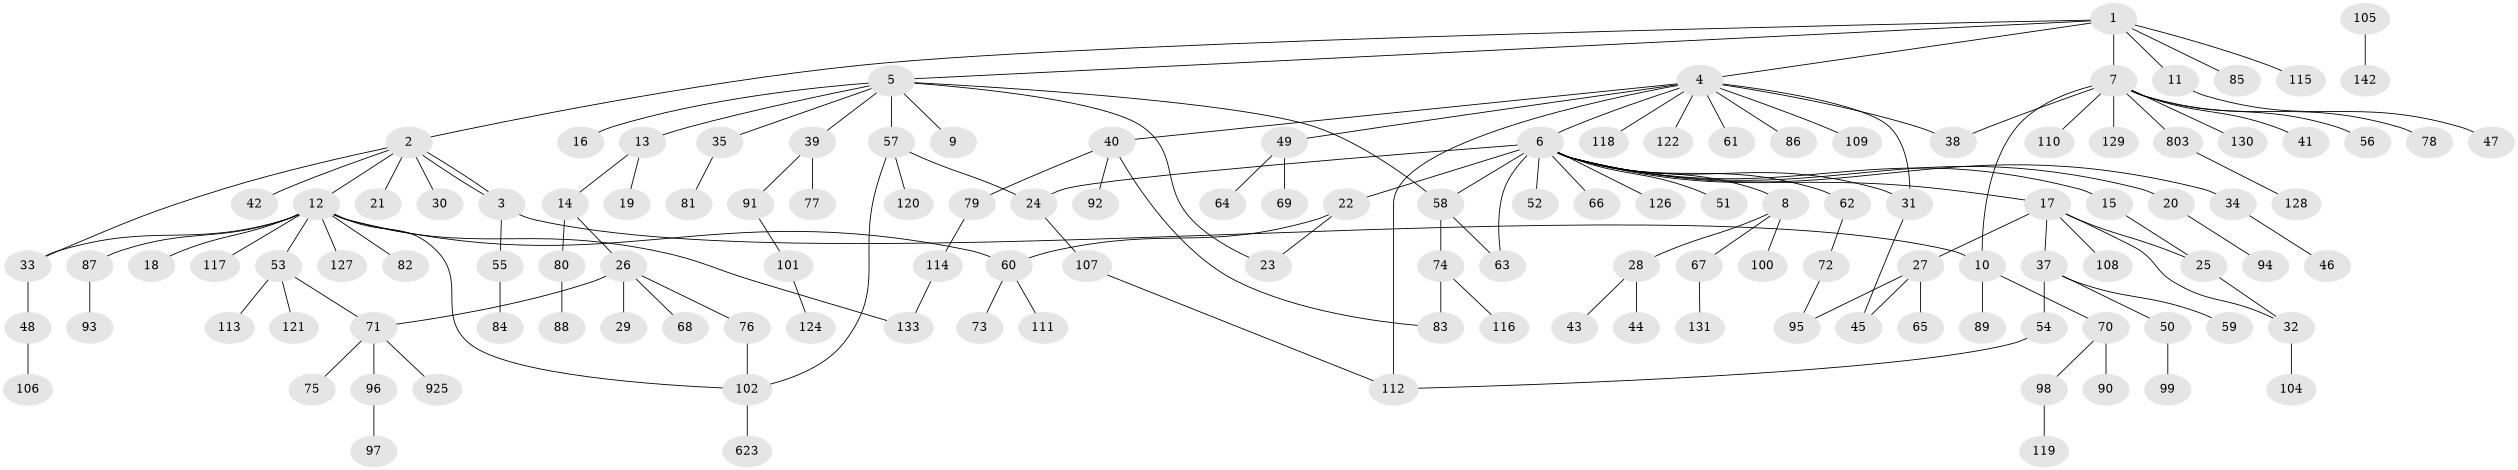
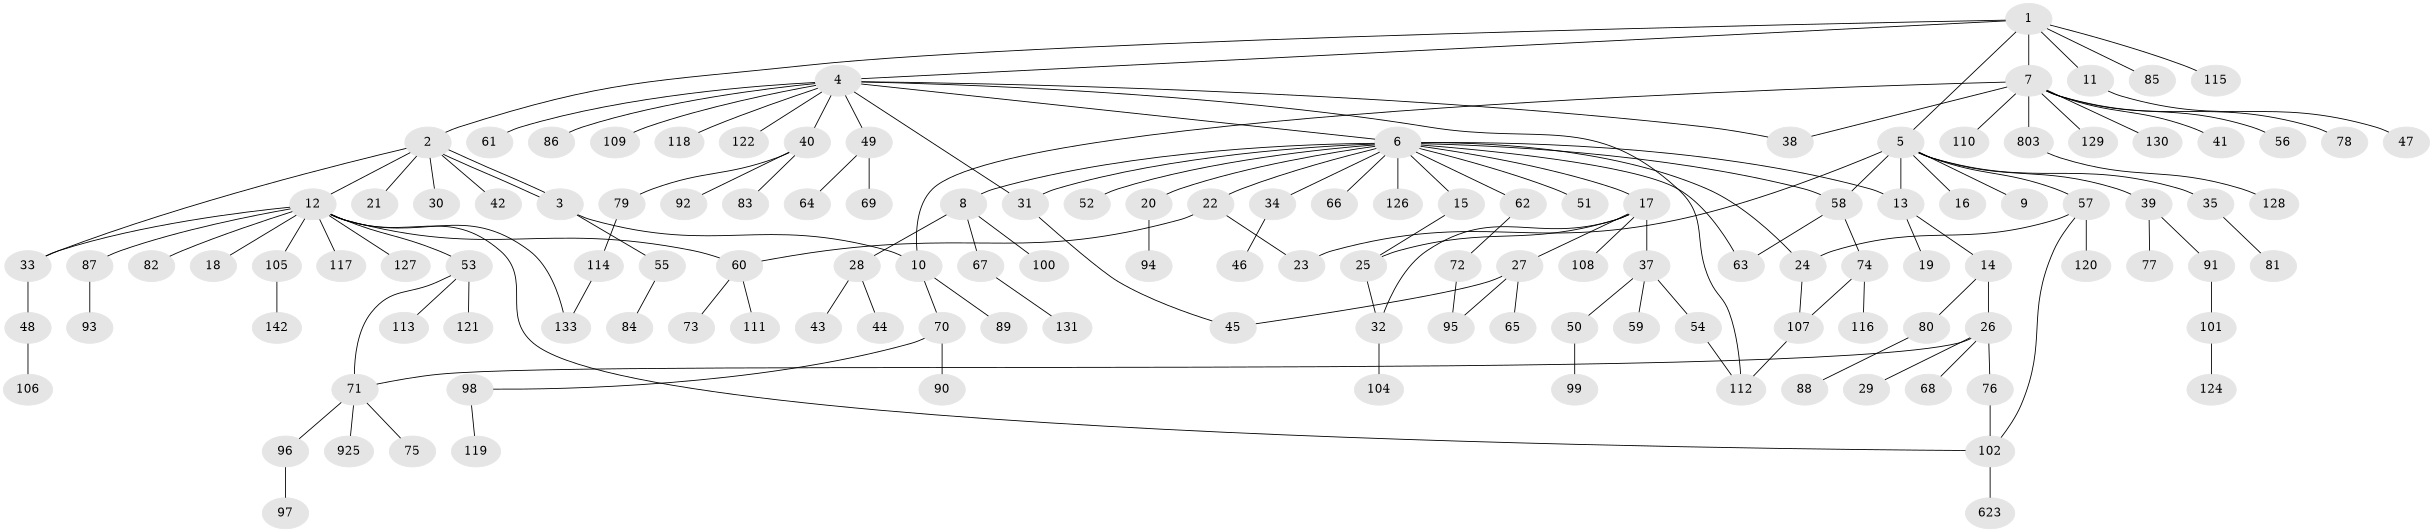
edge "6" -- "13": added
edge "12" -- "105": added
edge "74" -- "83": now "74" -- "107"
